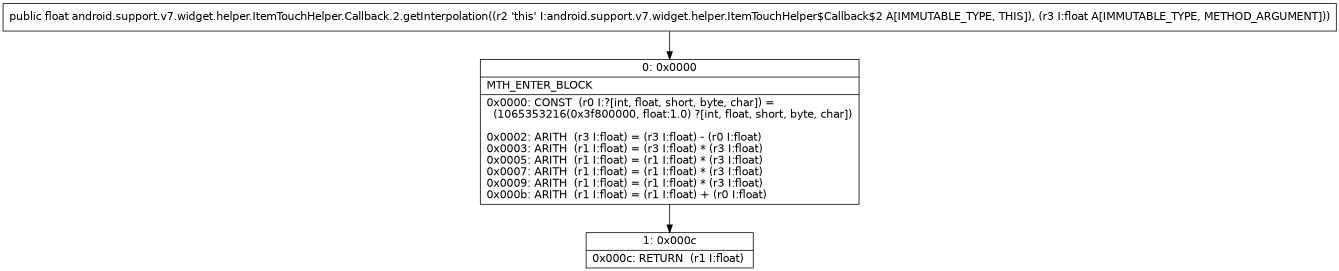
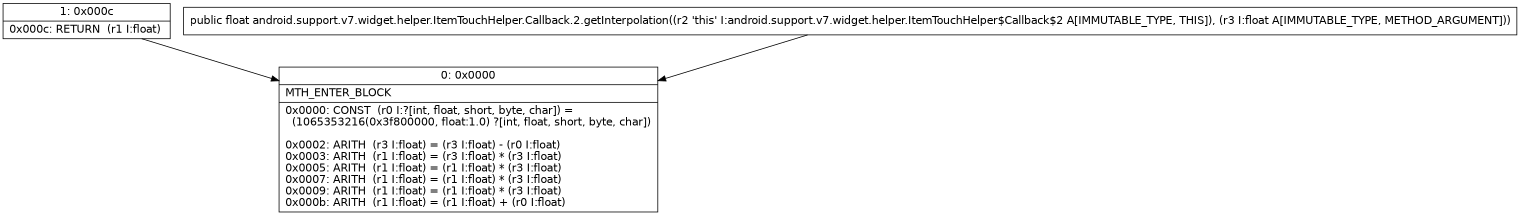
edge "0: 0x0000" -> "1: 0x000c": reversed
